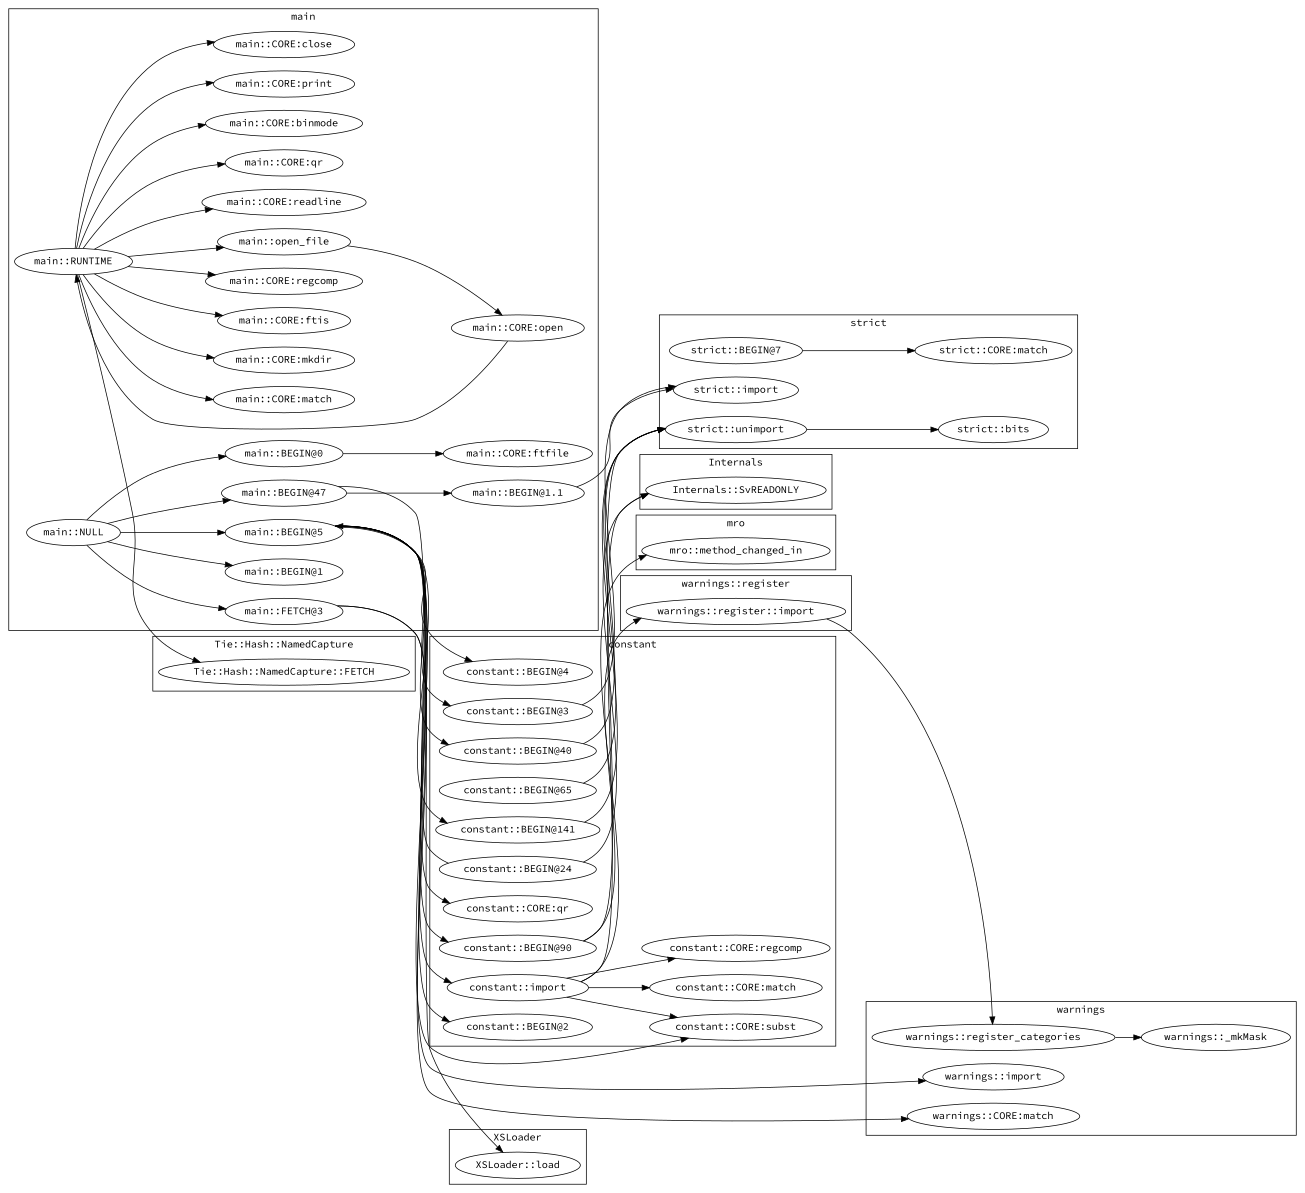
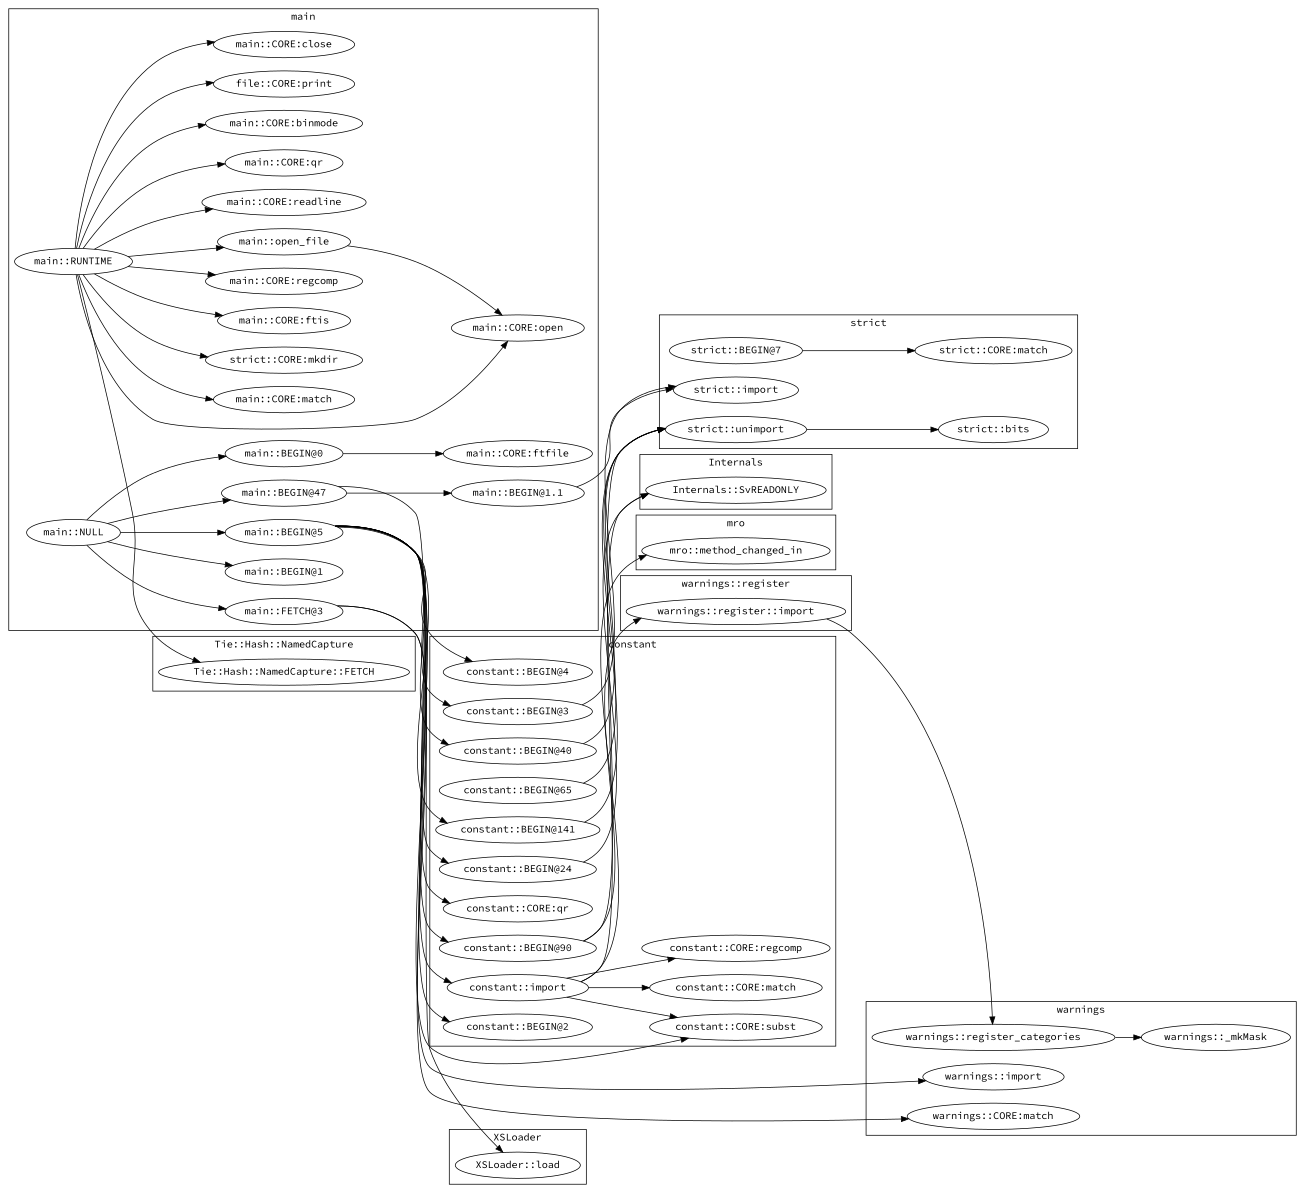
node "main::CORE:print": label "main::CORE:print" -> "file::CORE:print"
node "main::CORE:mkdir": label "main::CORE:mkdir" -> "strict::CORE:mkdir"
edge "main::CORE:open" -> "main::RUNTIME": reversed
edge "constant::BEGIN@24" -> "main::BEGIN@5": reversed
